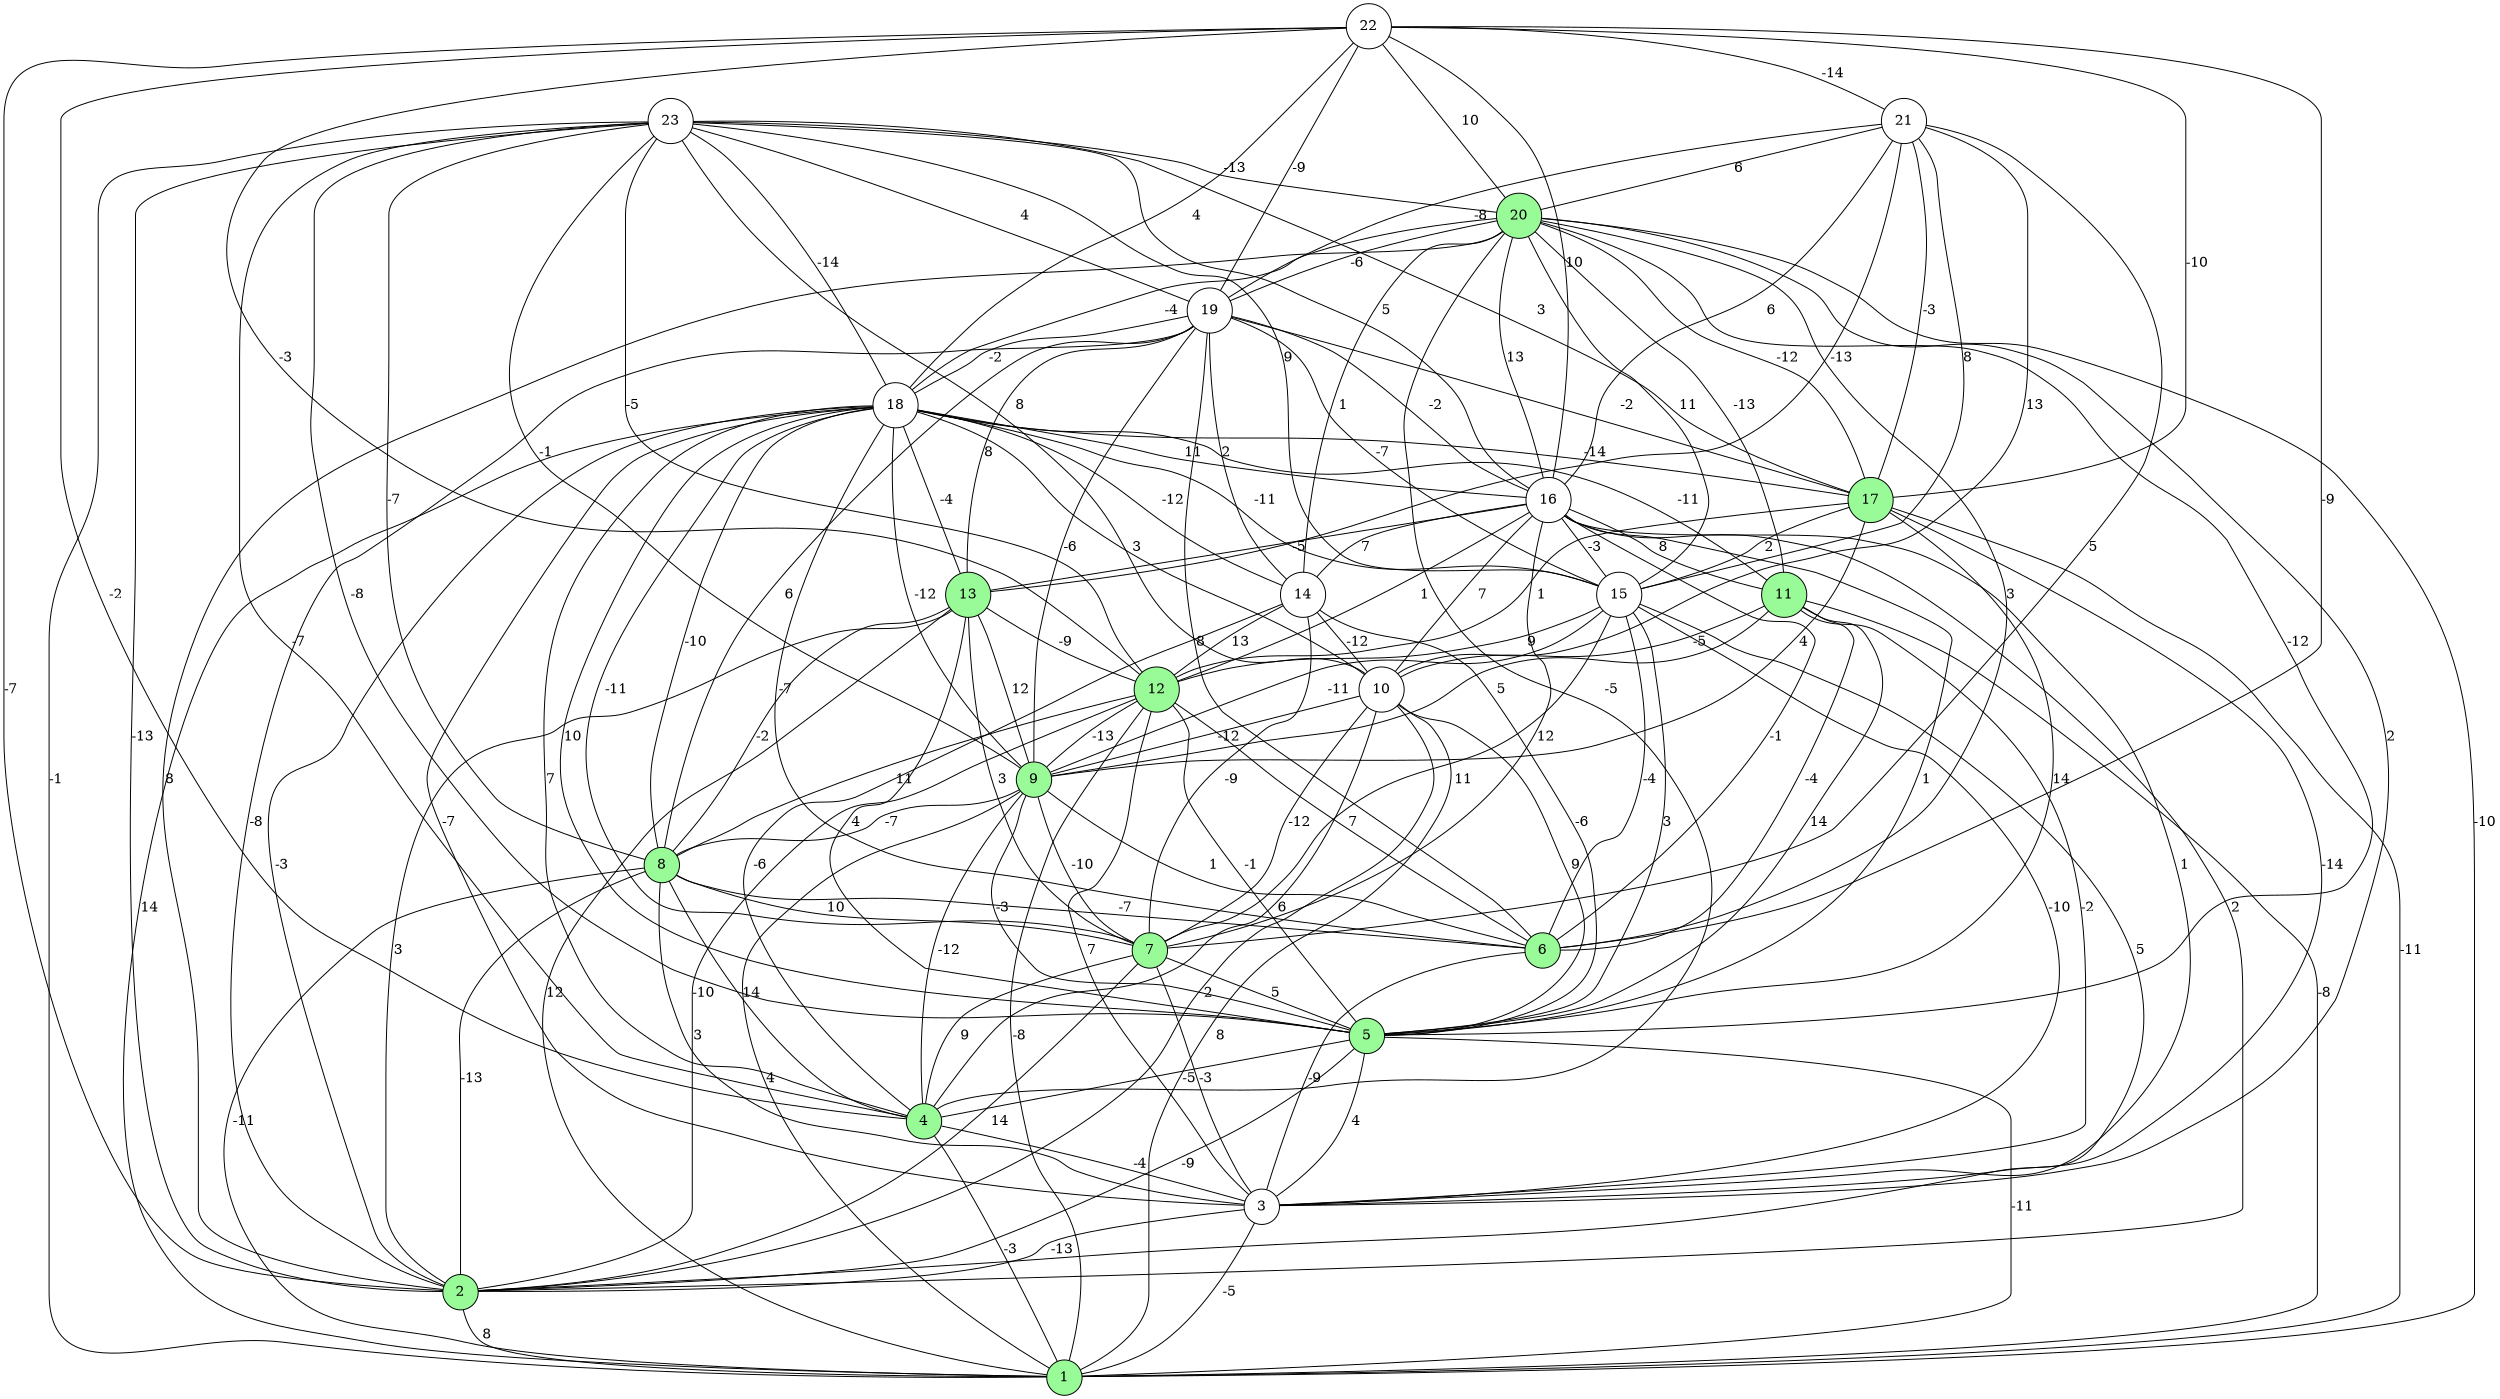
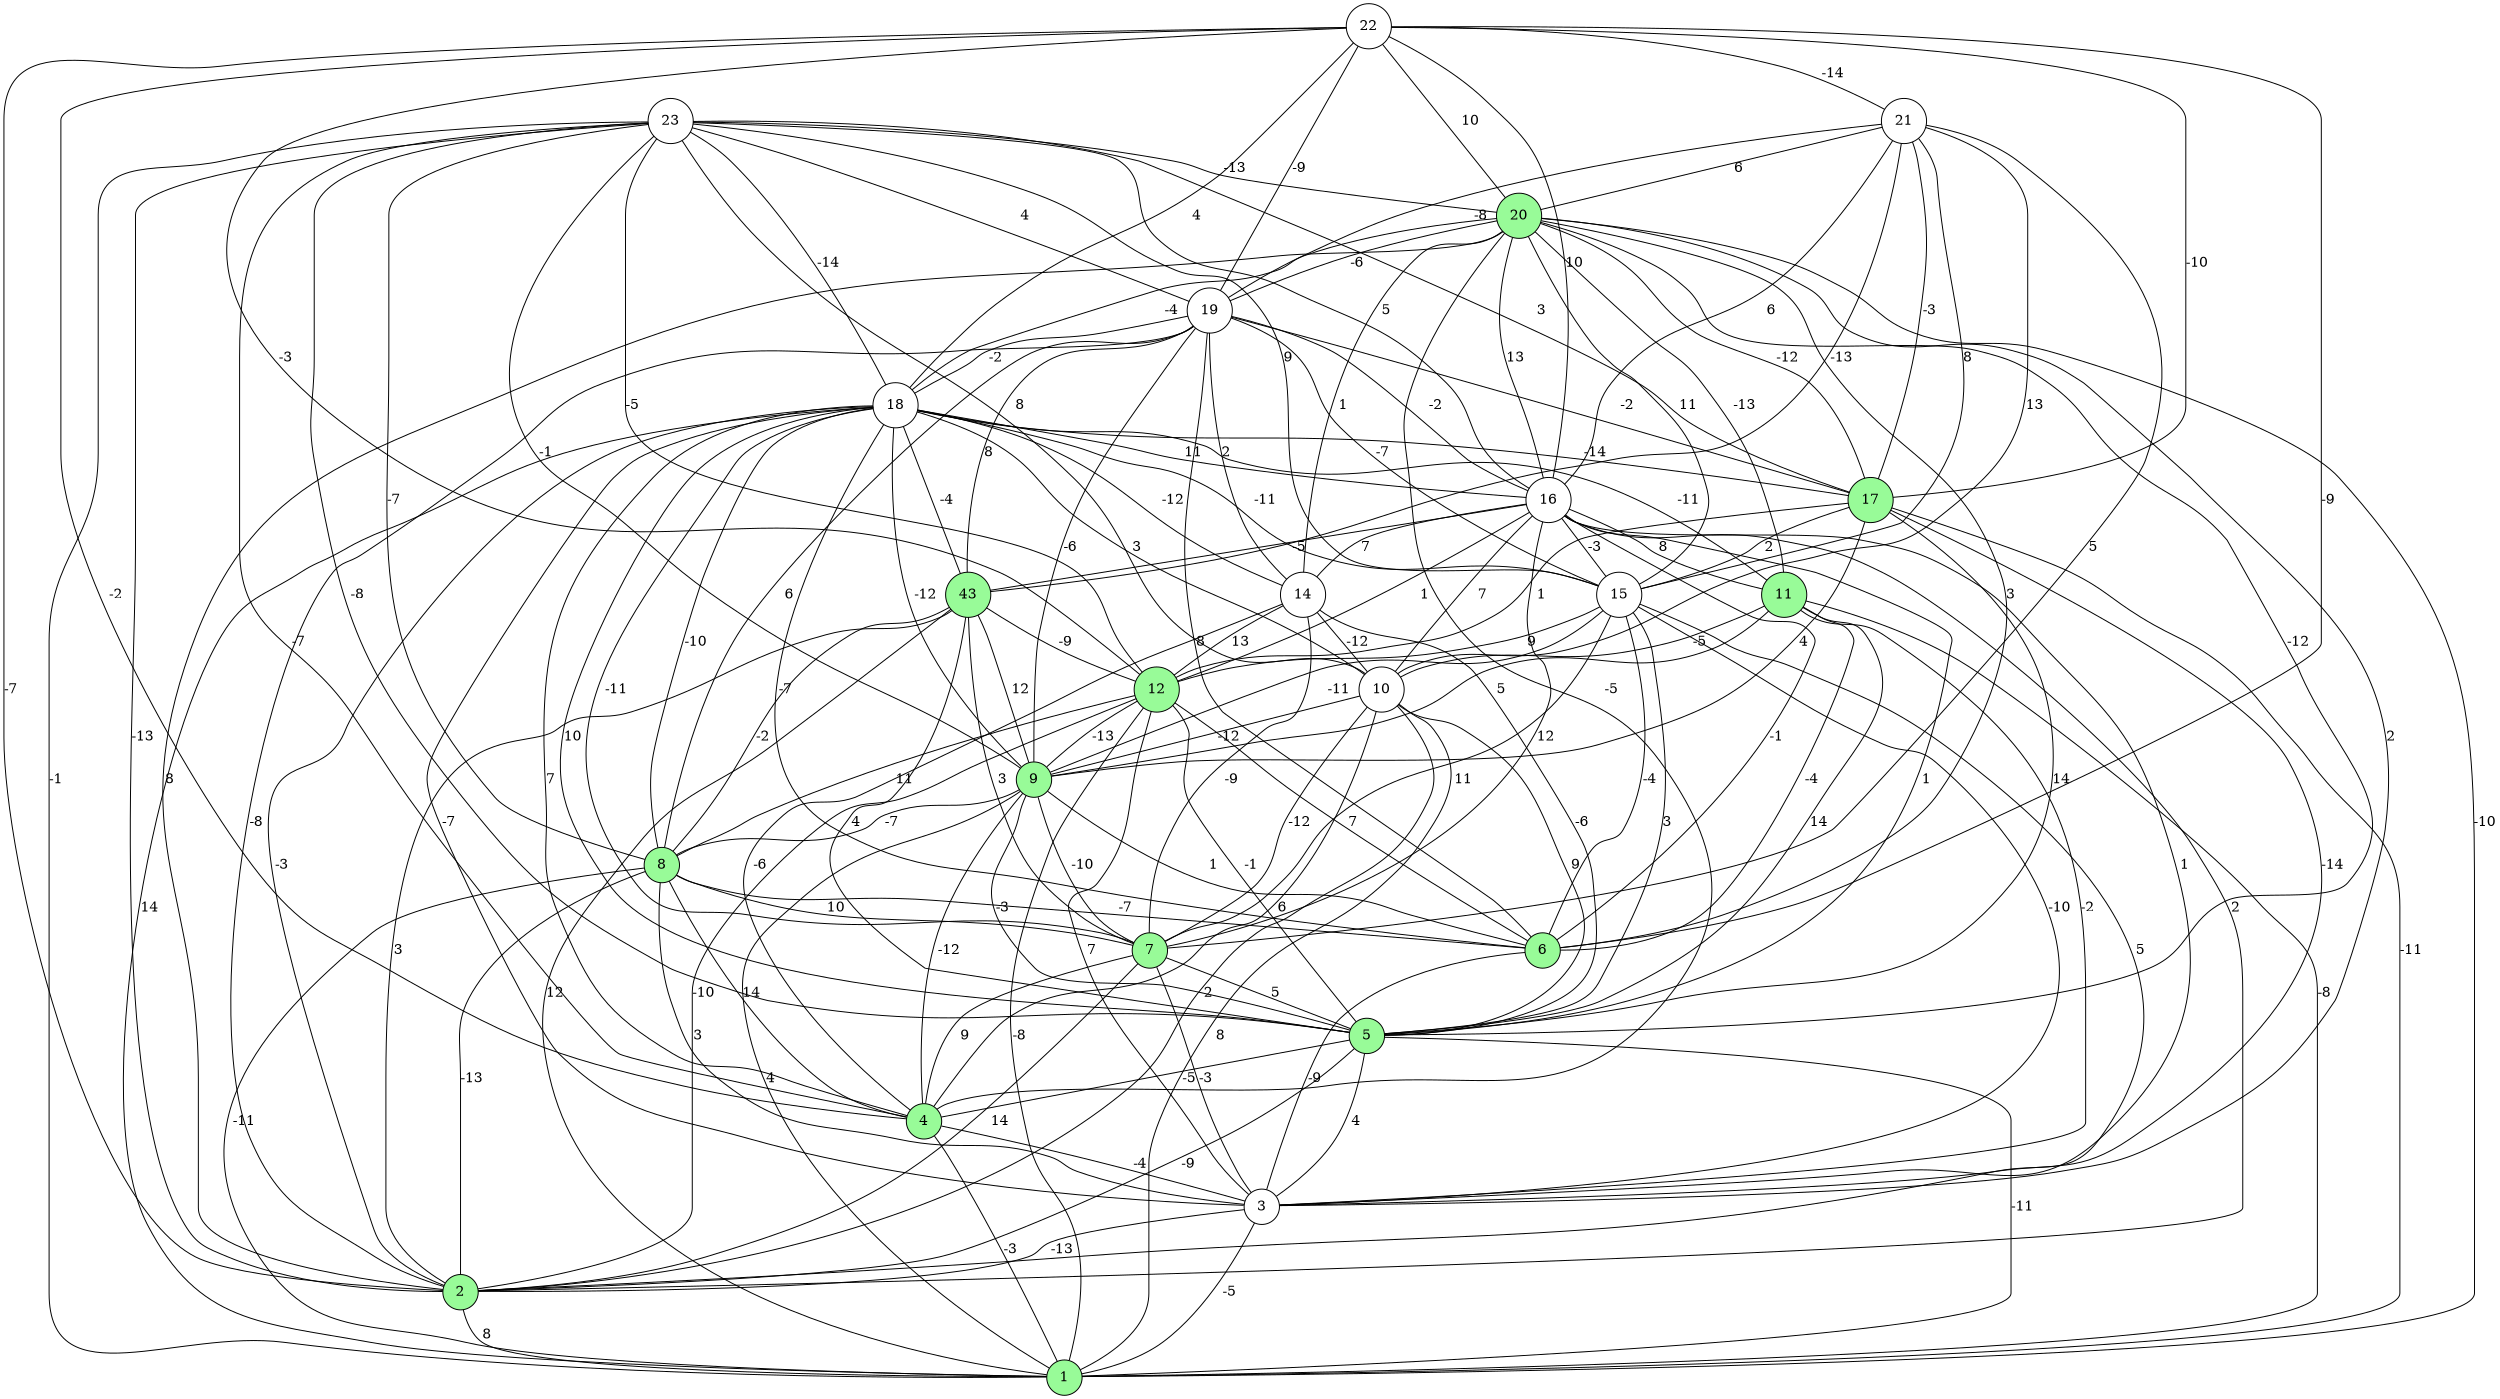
node "13": label "13" -> "43"
